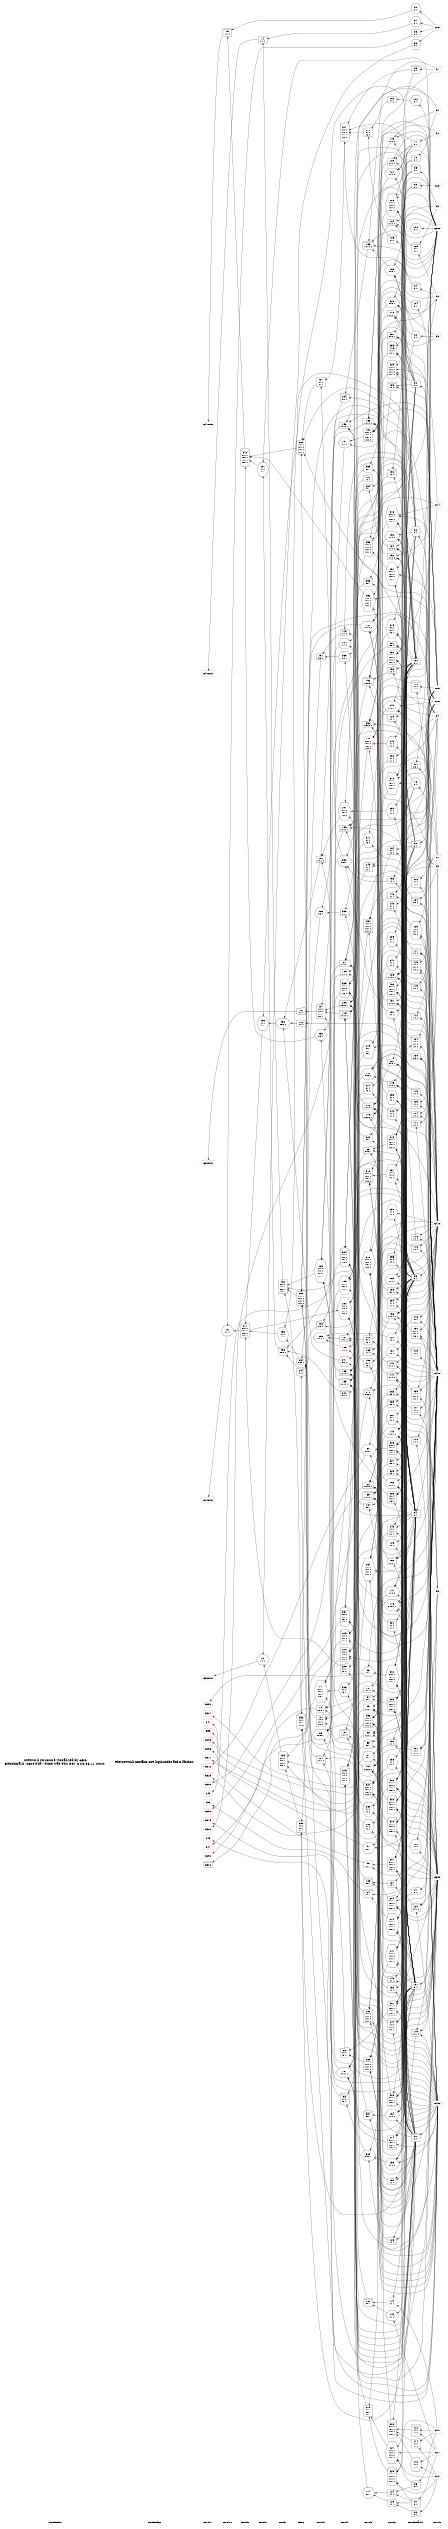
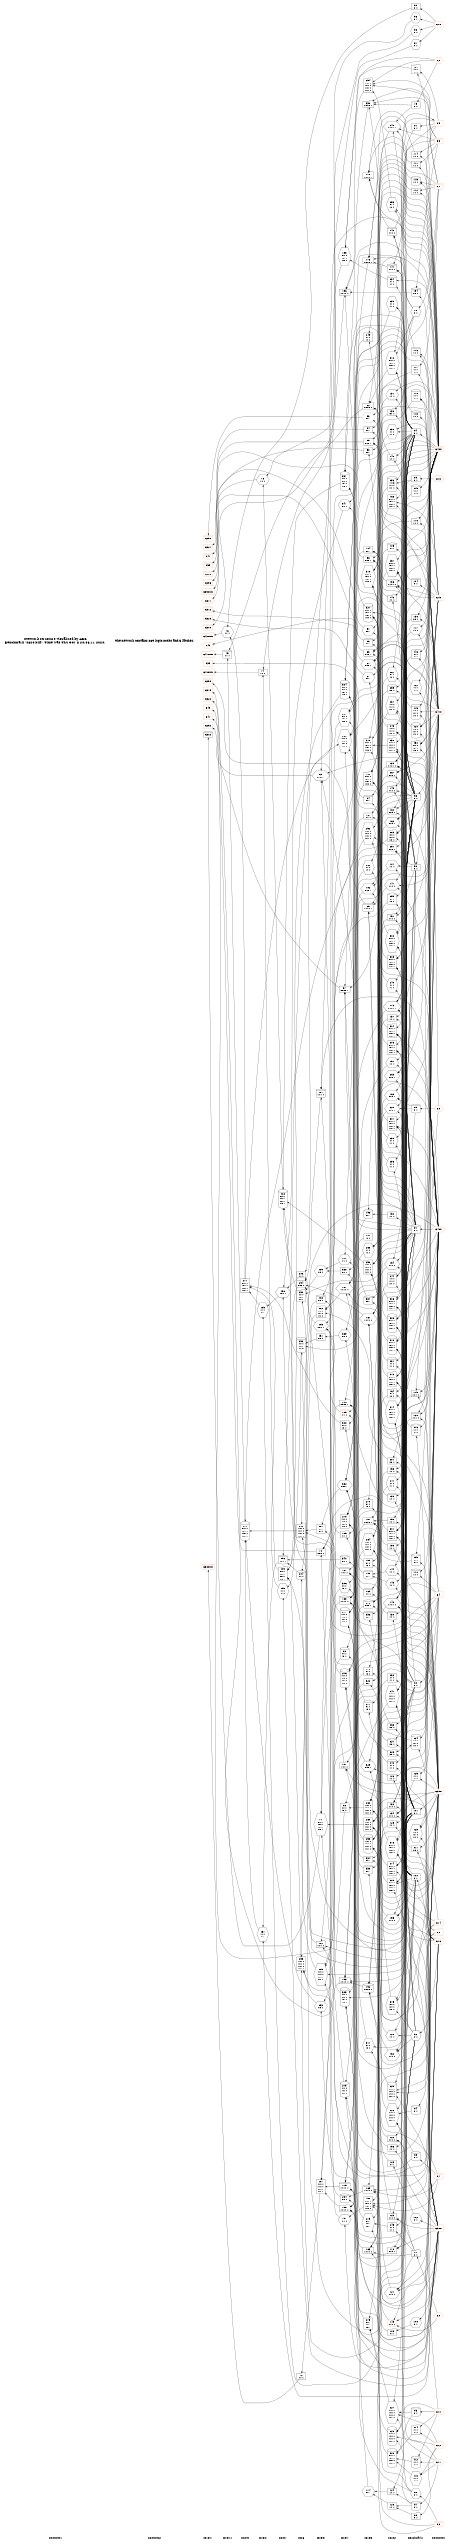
edge "G1" -> "254 1--- 1 -1-- 1 --1- 1 ---1 1": added
edge "258 1--- 1 -1-- 1 --1- 1 ---1 1" -> "G8": reversed
node "179 11 1": removed
edge "130 11 1" -> "286 0000 1": now "130 11 1" -> "332 000 1"
node "188 0--- 1 -0-- 1 --0- 1 ---0 1": color coral -> black
node "117 11 1": shape folder -> hexagon
edge "113 11 1" -> "199 0-- 1 -0- 1 --0 1": now "113 11 1" -> "176 0000 1"
edge "205 000 1" -> "206 11 1": added
node "53 00 1": color black -> coral
edge "94 0 1" -> "150 11 1": removed
edge "G7" -> "190 0--- 1 -0-- 1 --0- 1 ---0 1": added
node "144 11 1": color coral -> black
node "109 0 1": added
node "Level0": label "Level0" -> "LevelTitle0"
